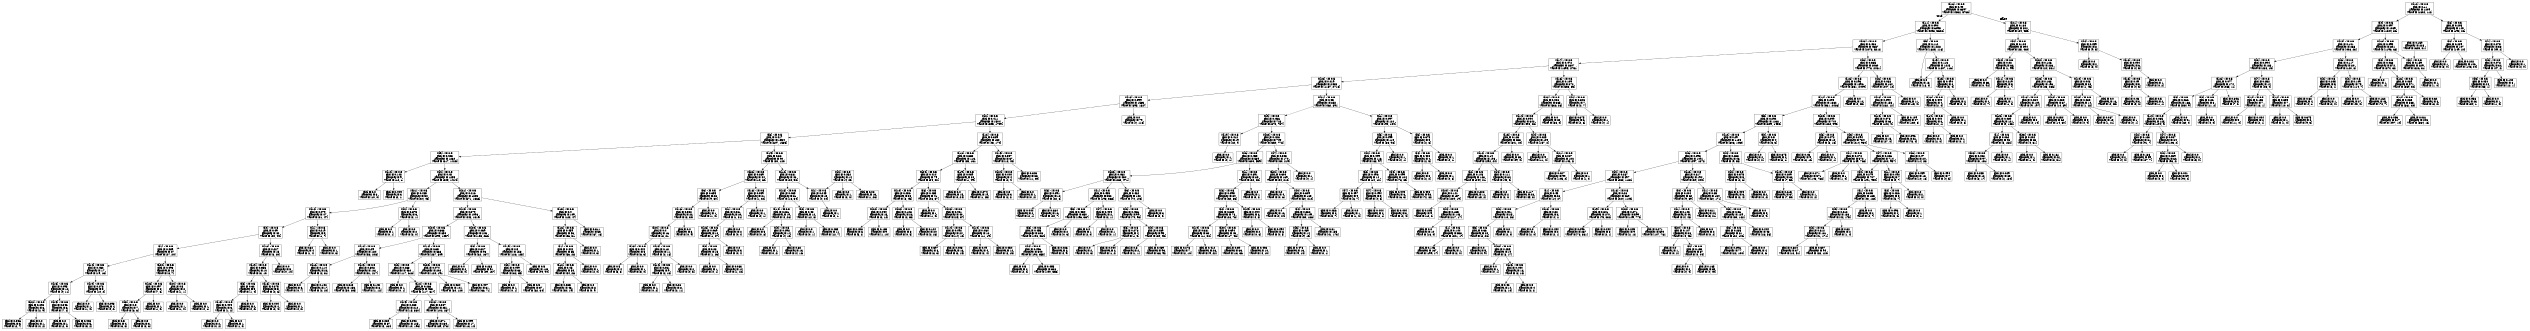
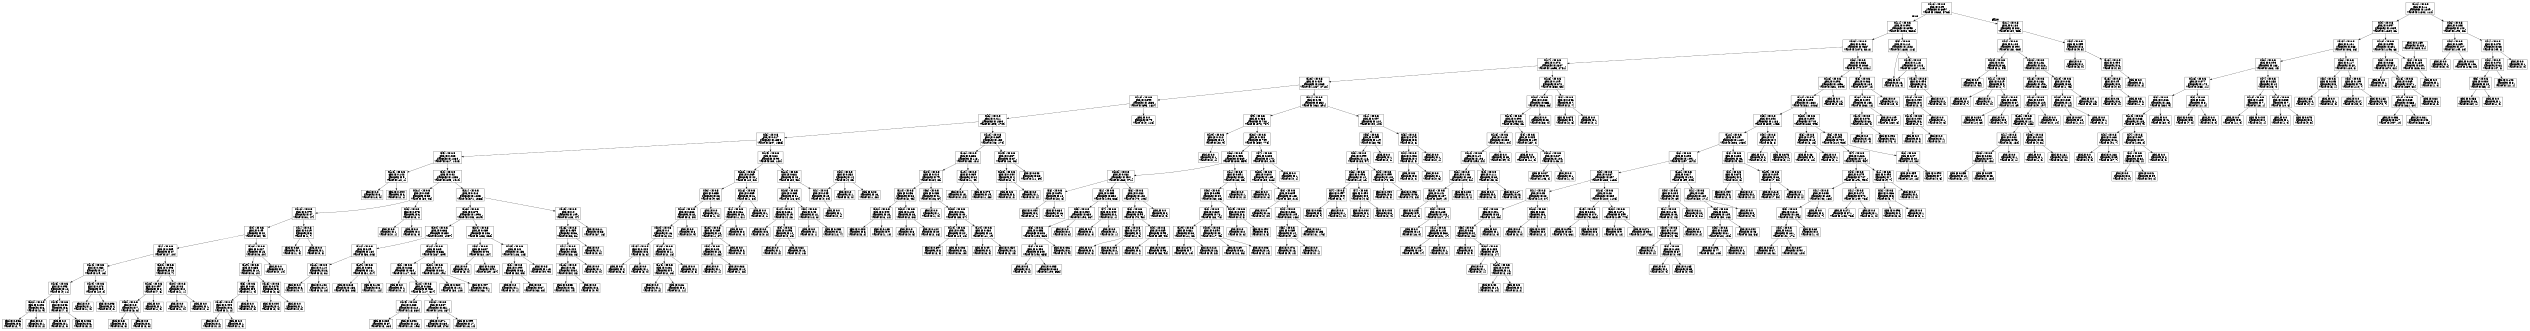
edge "X[13] <= 0.5 gini = 0.138 samples = 196 value = [23, 286]" -> "X[24] <= 0.5 gini = 0.235 samples = 67 value = [14, 89]": now "X[11] <= 0.5 gini = 0.219 samples = 5 value = [1, 7]" -> "X[24] <= 0.5 gini = 0.235 samples = 67 value = [14, 89]"
edge "X[16] <= 0.5 gini = 0.077 samples = 174 value = [265, 11]" -> "gini = 0.346 samples = 5 value = [7, 2]": now "X[0] <= 0.5 gini = 0.26 samples = 8 value = [11, 2]" -> "gini = 0.346 samples = 5 value = [7, 2]"
edge "X[1] <= 0.5 gini = 0.272 samples = 572 value = [149, 768]" -> "X[4] <= 0.5 gini = 0.279 samples = 707 value = [191, 950]": reversed
